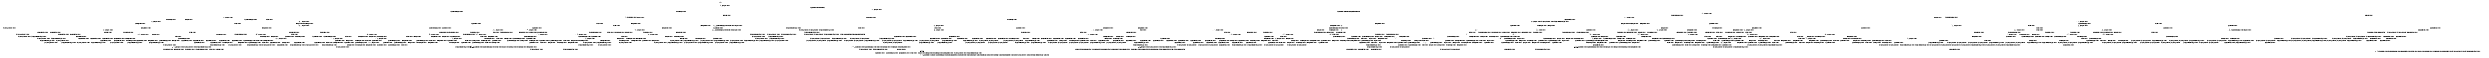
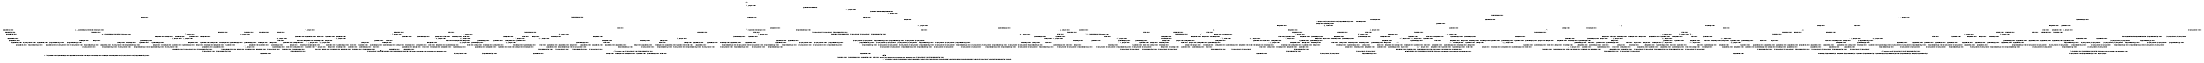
edge "s37" -> "s42": reversed
edge "s29" -> "s12": removed, label "CHANGE_CIPHER_SPEC / TIMEOUT"
edge "s26" -> "s43": label "CERTIFICATE_VERIFY / TIMEOUT" -> "Alert(FATAL,UNEXPECTED_MESSAGE) / TIMEOUT"
edge "s62" -> "s70": removed, label "FINISHED / TIMEOUT"
edge "s64" -> "s12": now "s64" -> "s10"
edge "s39" -> "s6": now "s39" -> "s55"
